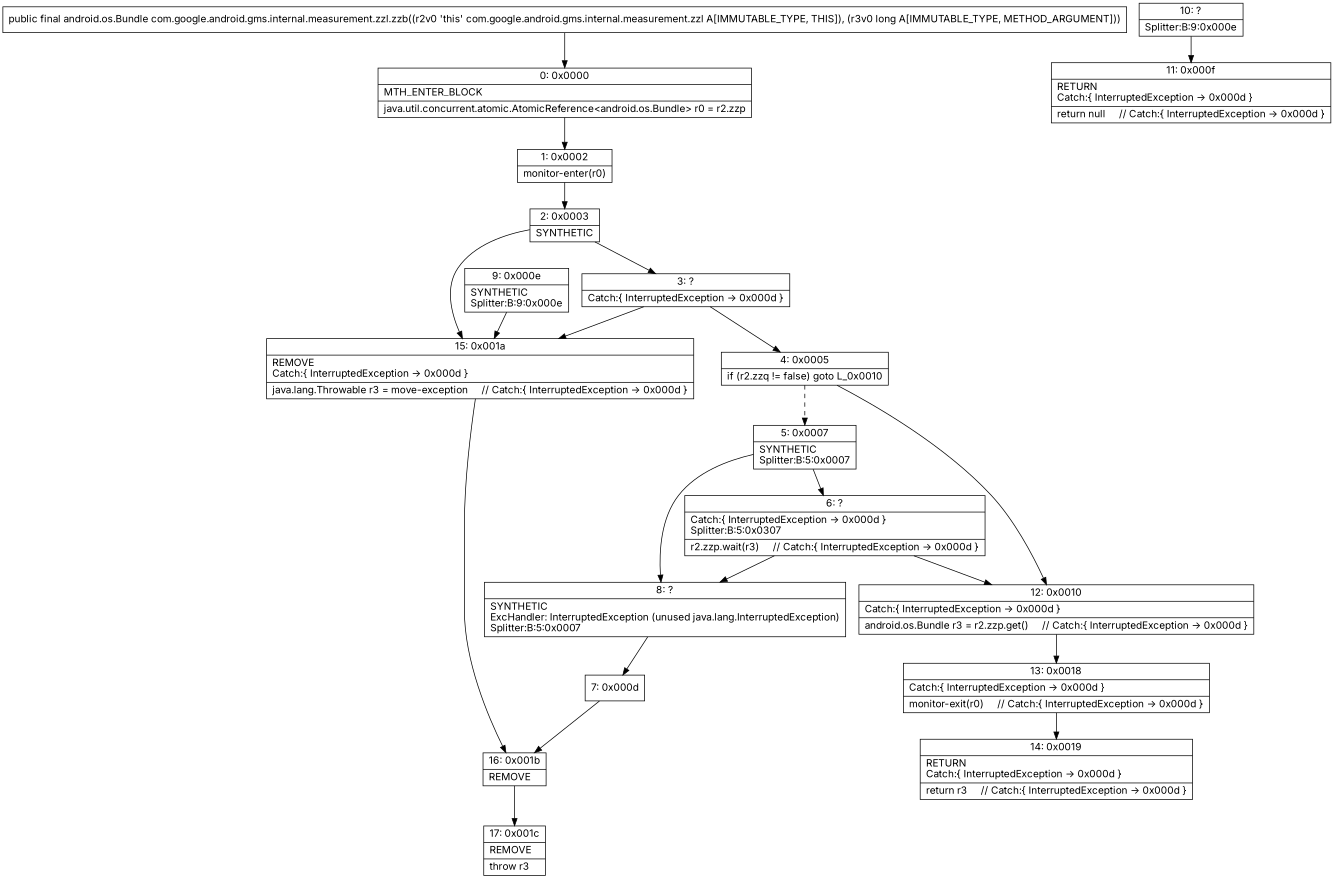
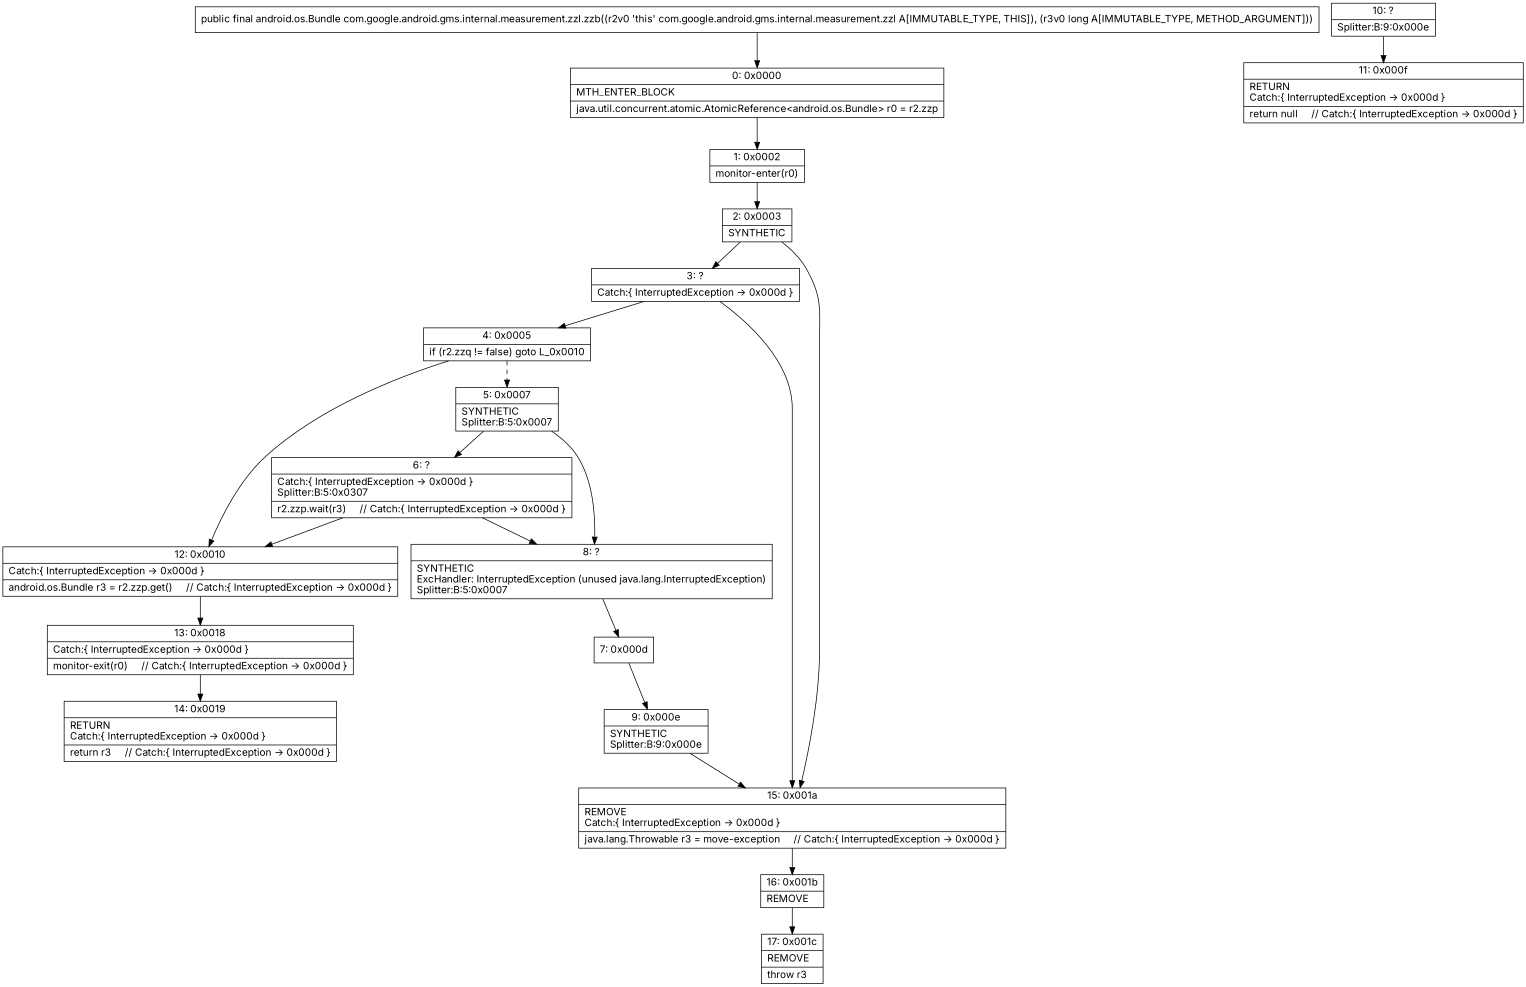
edge "7: 0x000d" -> "16: 0x001b": now "7: 0x000d" -> "9: 0x000e"
